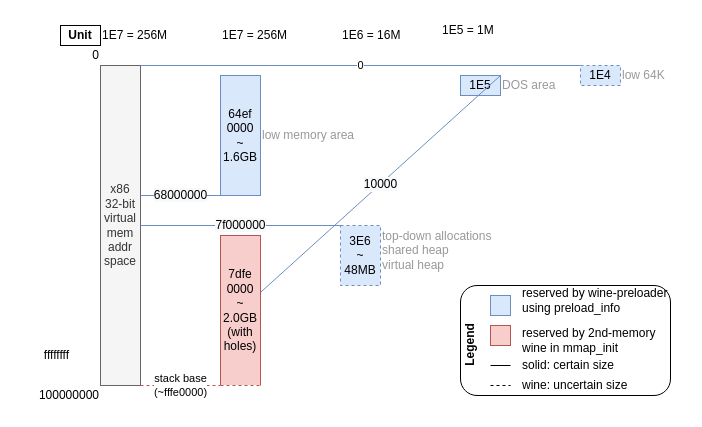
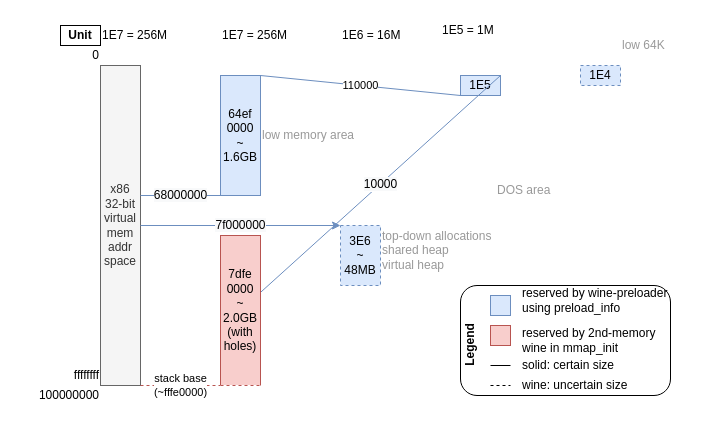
edge "1E4" -- "x86 32-bit virtual mem addr space": removed, label "0"
node "low 64K": moved (651, 76) -> (651, 46)
edge "1E5" -- "64ef 0000 ~ 1.6GB": added, label "110000"
node "DOS area": moved (536, 86) -> (531, 191)
edge "x86 32-bit virtual mem addr space" -- "3E6 ~ 48MB": arrowhead none -> classic
node "ffffffff": moved (51, 356) -> (81, 376)
